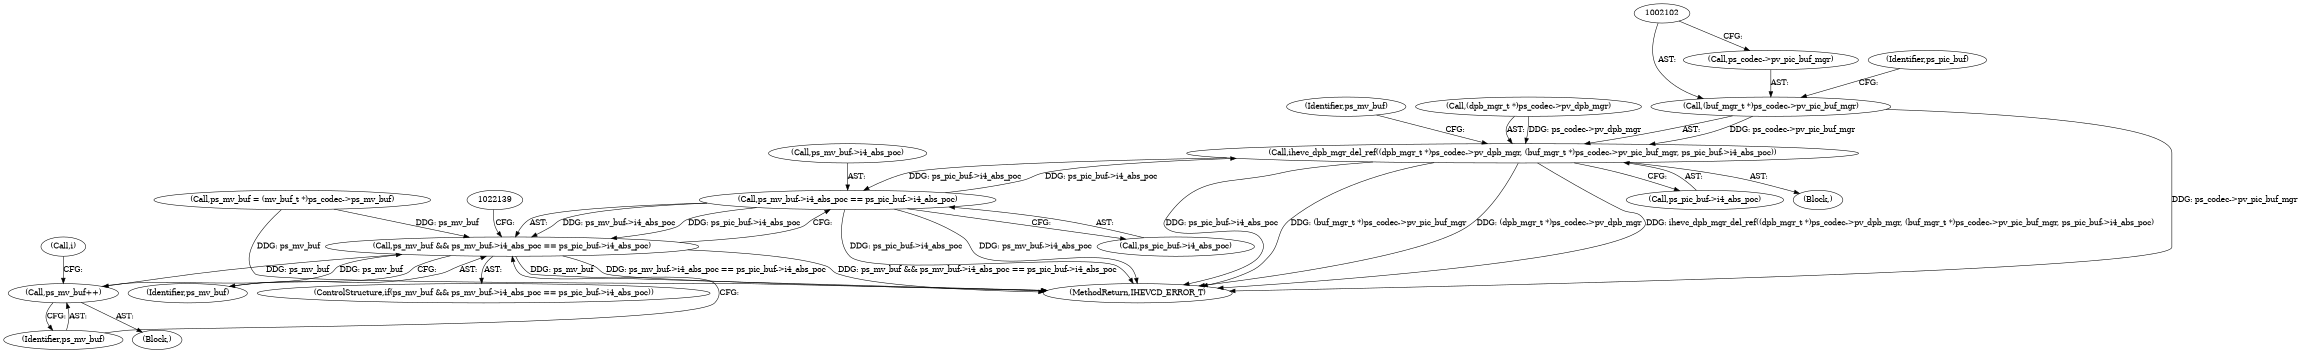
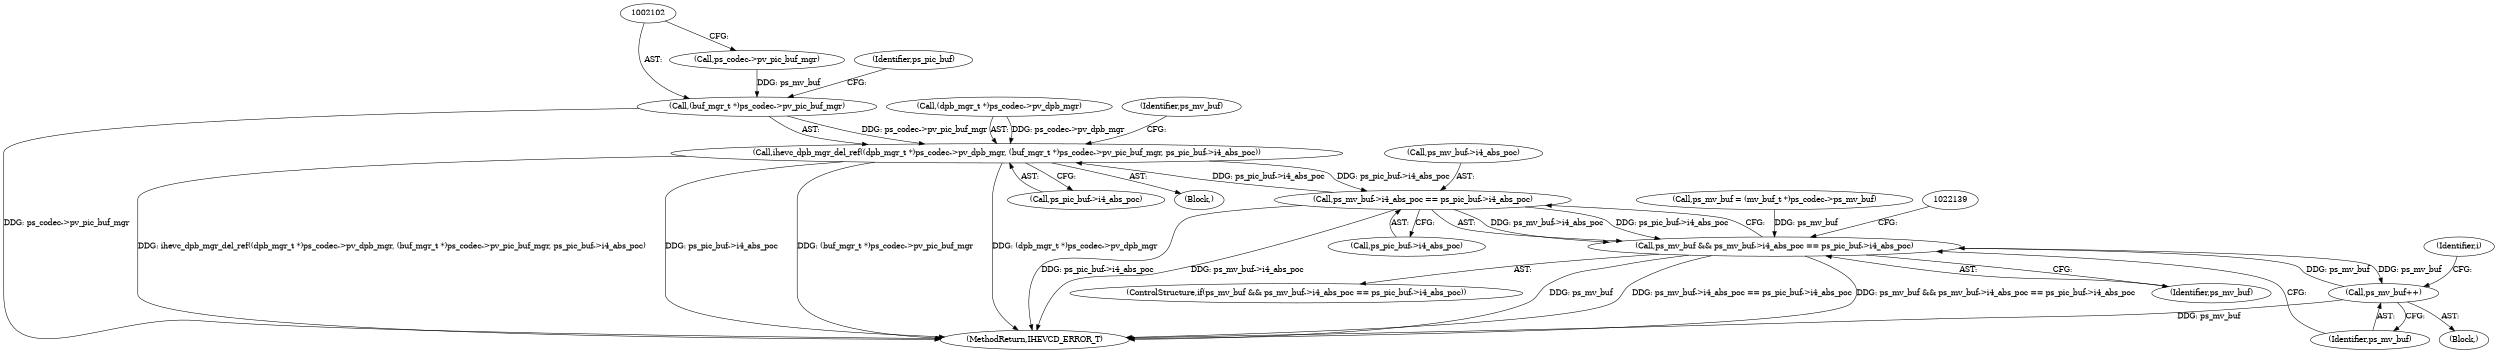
edge "(Call,ps_codec->pv_pic_buf_mgr)" -> "(Call,(buf_mgr_t *)ps_codec->pv_pic_buf_mgr)": label "AST: " -> "DDG: ps_mv_buf"
node "(Call,i)": label "(Call,i)" -> "(Identifier,i)"
edge "(Call,ps_mv_buf = (mv_buf_t *)ps_codec->ps_mv_buf)" -> "(MethodReturn,IHEVCD_ERROR_T)": now "(Call,ps_mv_buf++)" -> "(MethodReturn,IHEVCD_ERROR_T)"
